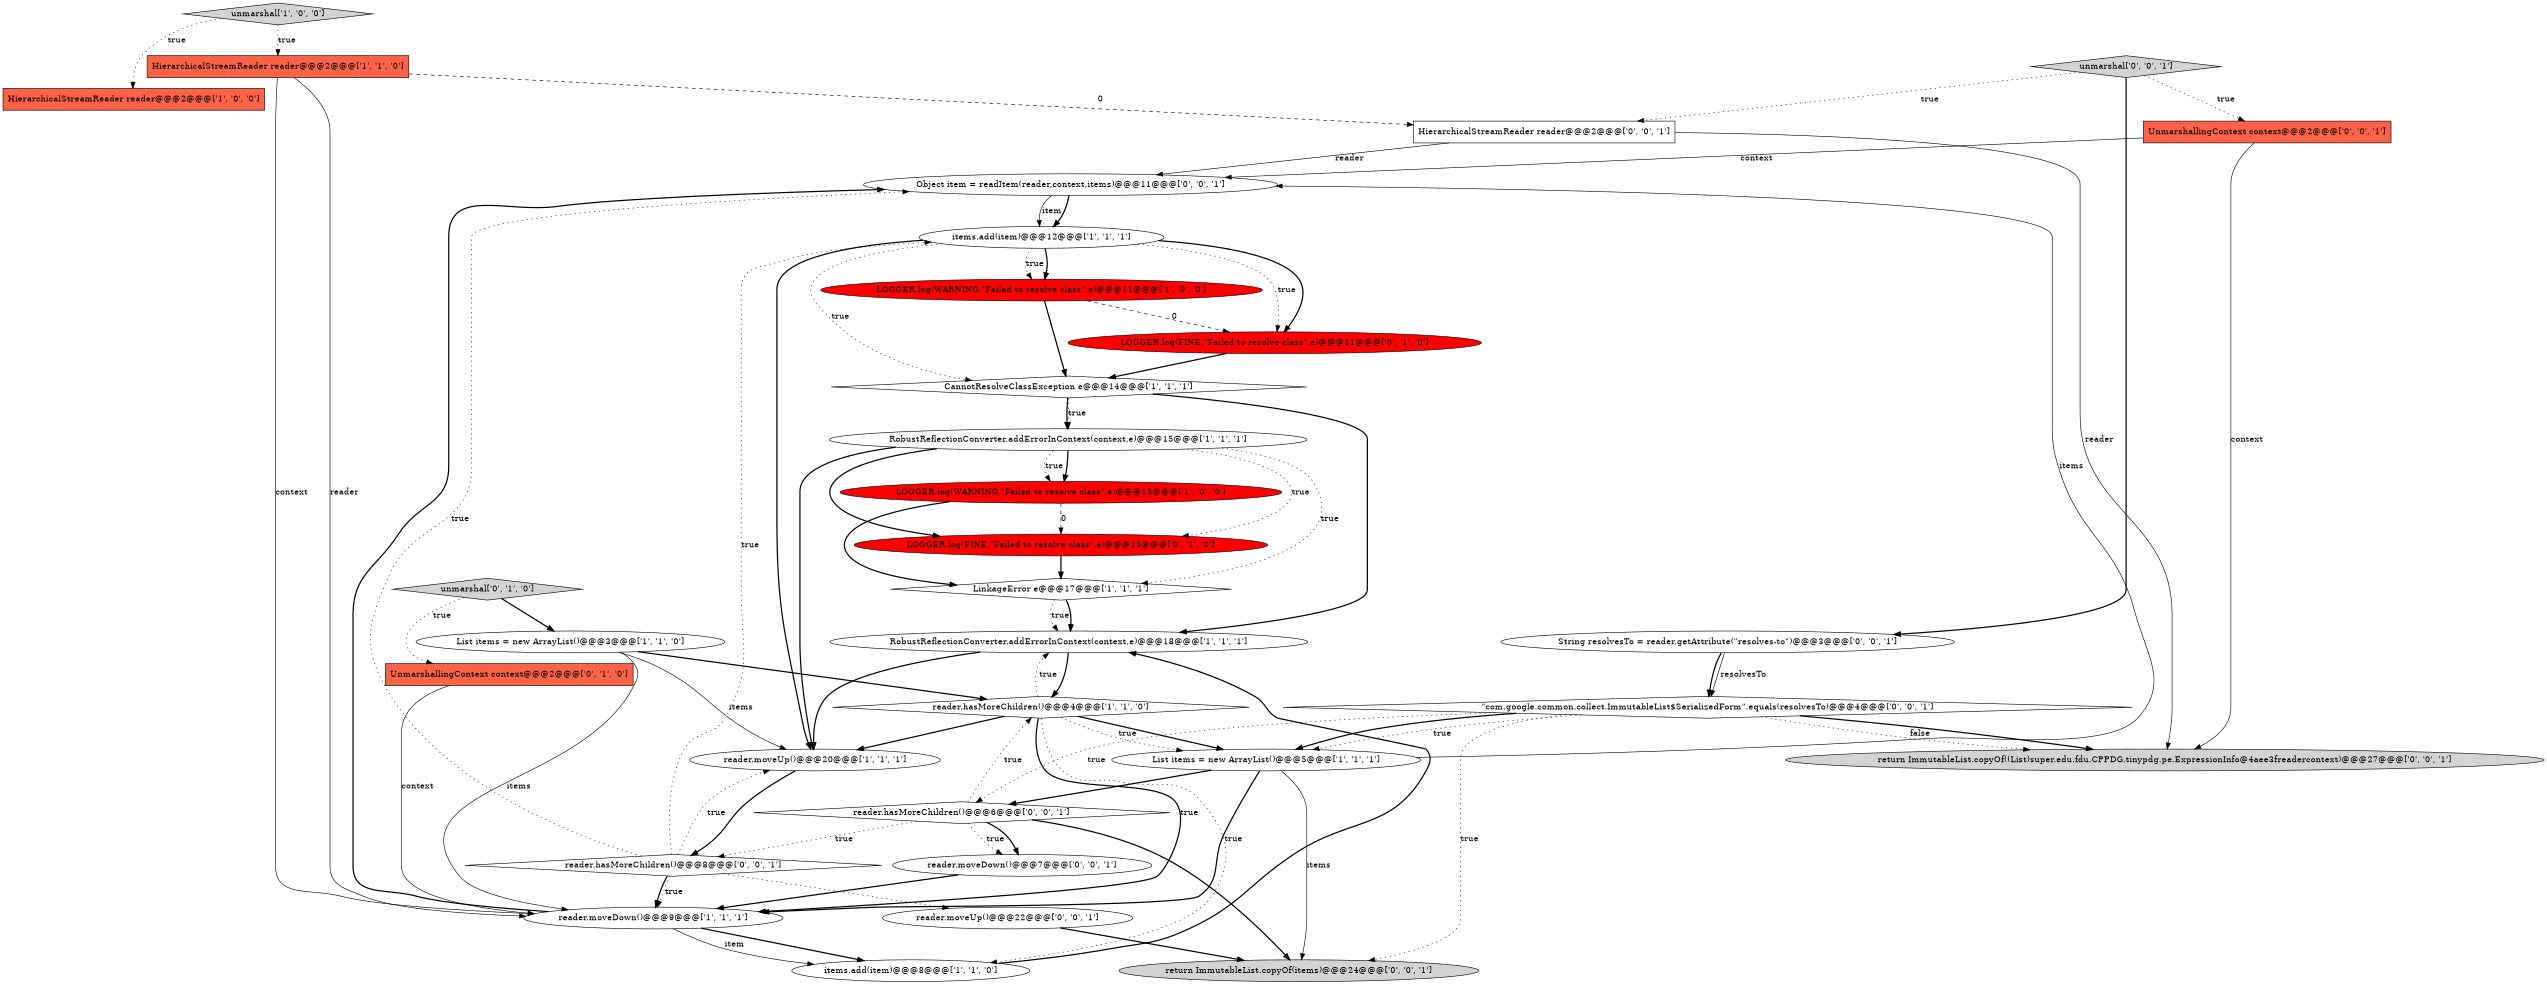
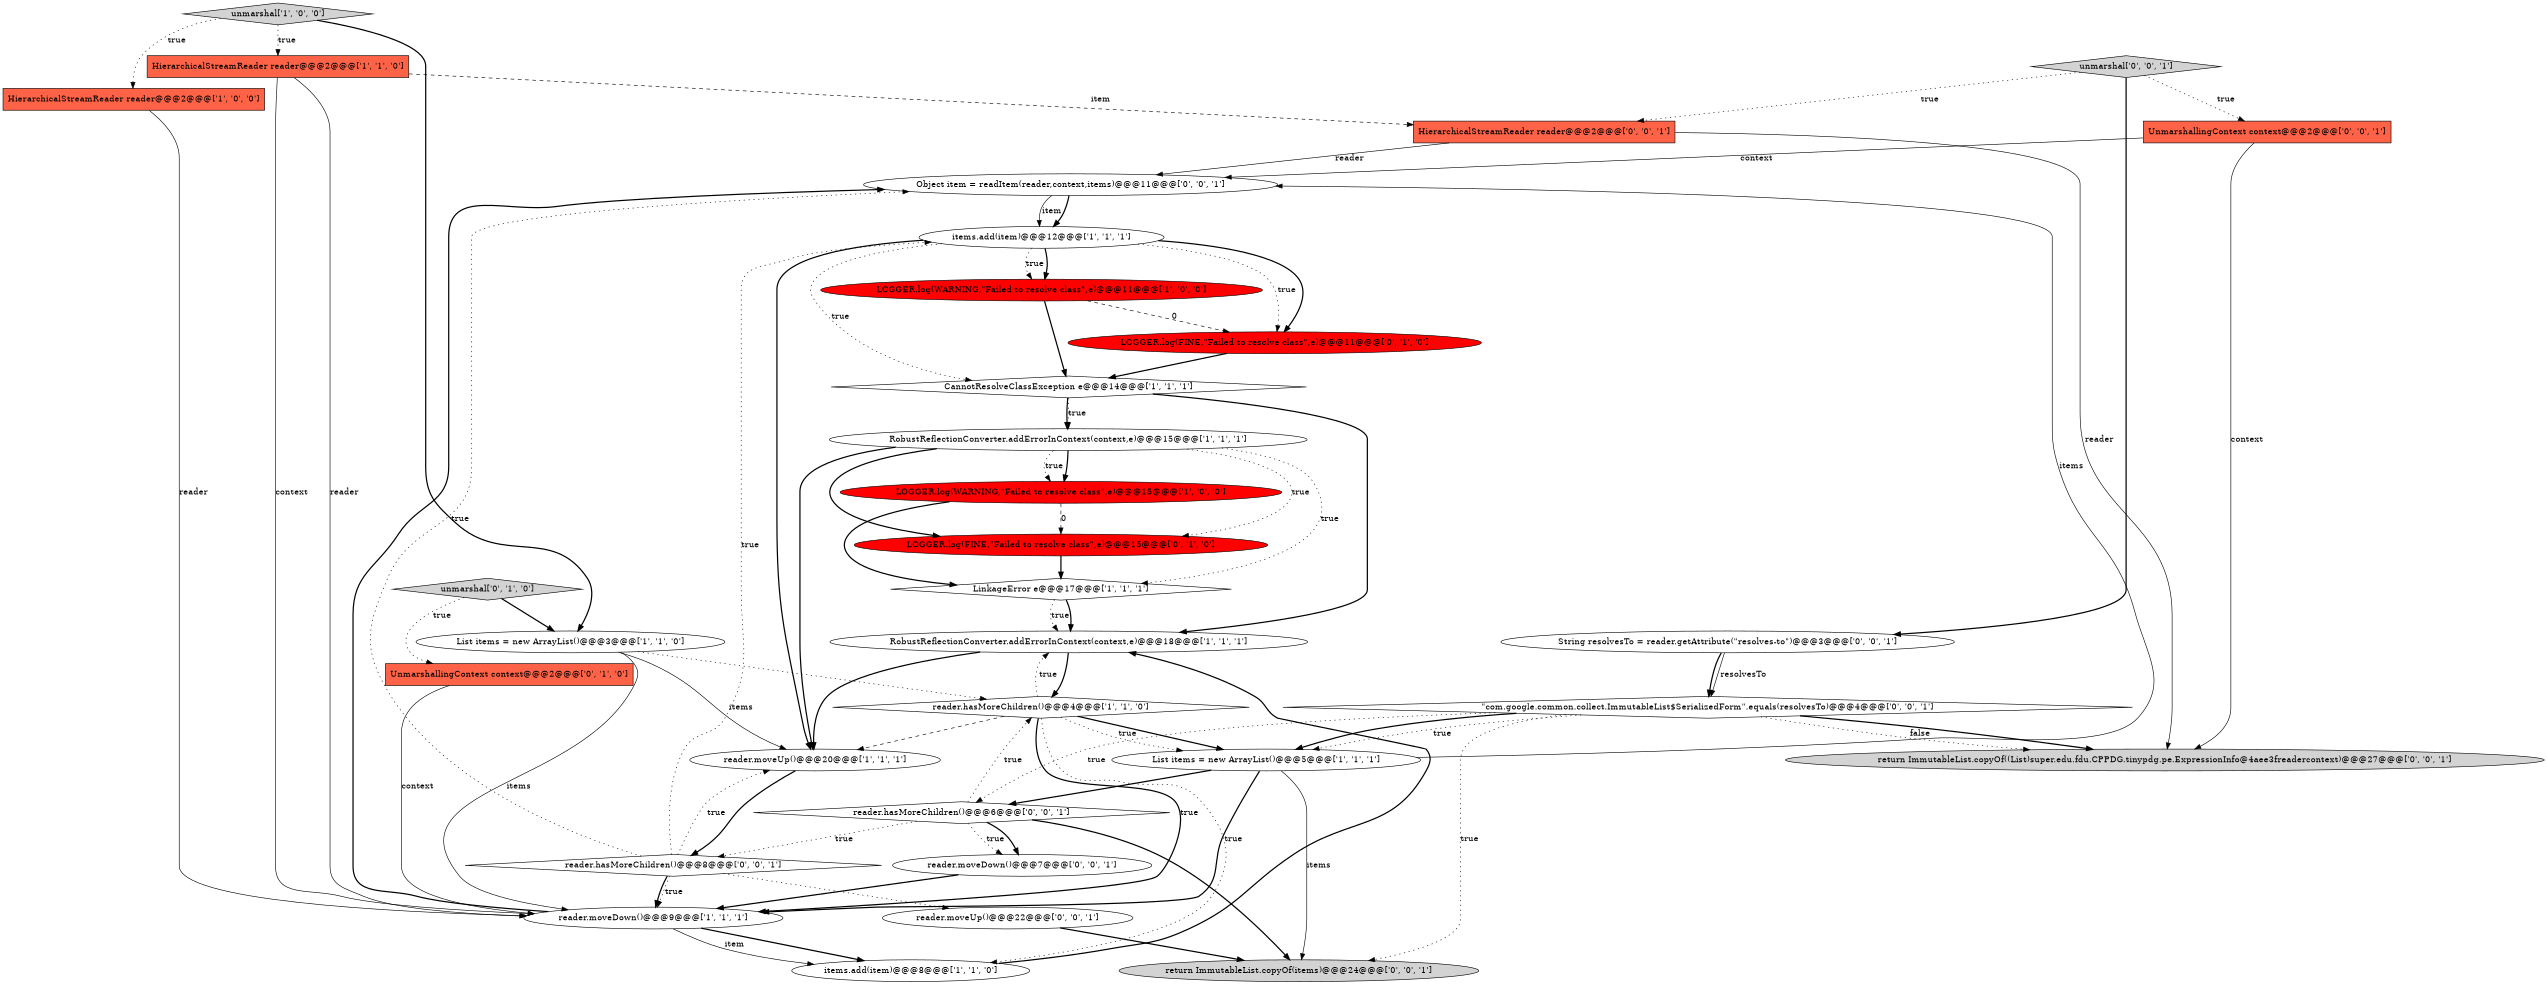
edge "HierarchicalStreamReader reader@@@2@@@['1', '1', '0']" -> "HierarchicalStreamReader reader@@@2@@@['0', '0', '1']": label "0" -> "item"
node "HierarchicalStreamReader reader@@@2@@@['0', '0', '1']": fillcolor white -> tomato
edge "unmarshal['1', '0', '0']" -> "List items = new ArrayList()@@@3@@@['1', '1', '0']": added
edge "HierarchicalStreamReader reader@@@2@@@['1', '0', '0']" -> "reader.moveDown()@@@9@@@['1', '1', '1']": added, label "reader"
edge "List items = new ArrayList()@@@3@@@['1', '1', '0']" -> "reader.hasMoreChildren()@@@4@@@['1', '1', '0']": style bold -> dotted
edge "reader.hasMoreChildren()@@@4@@@['1', '1', '0']" -> "reader.moveUp()@@@20@@@['1', '1', '1']": style bold -> dashed
